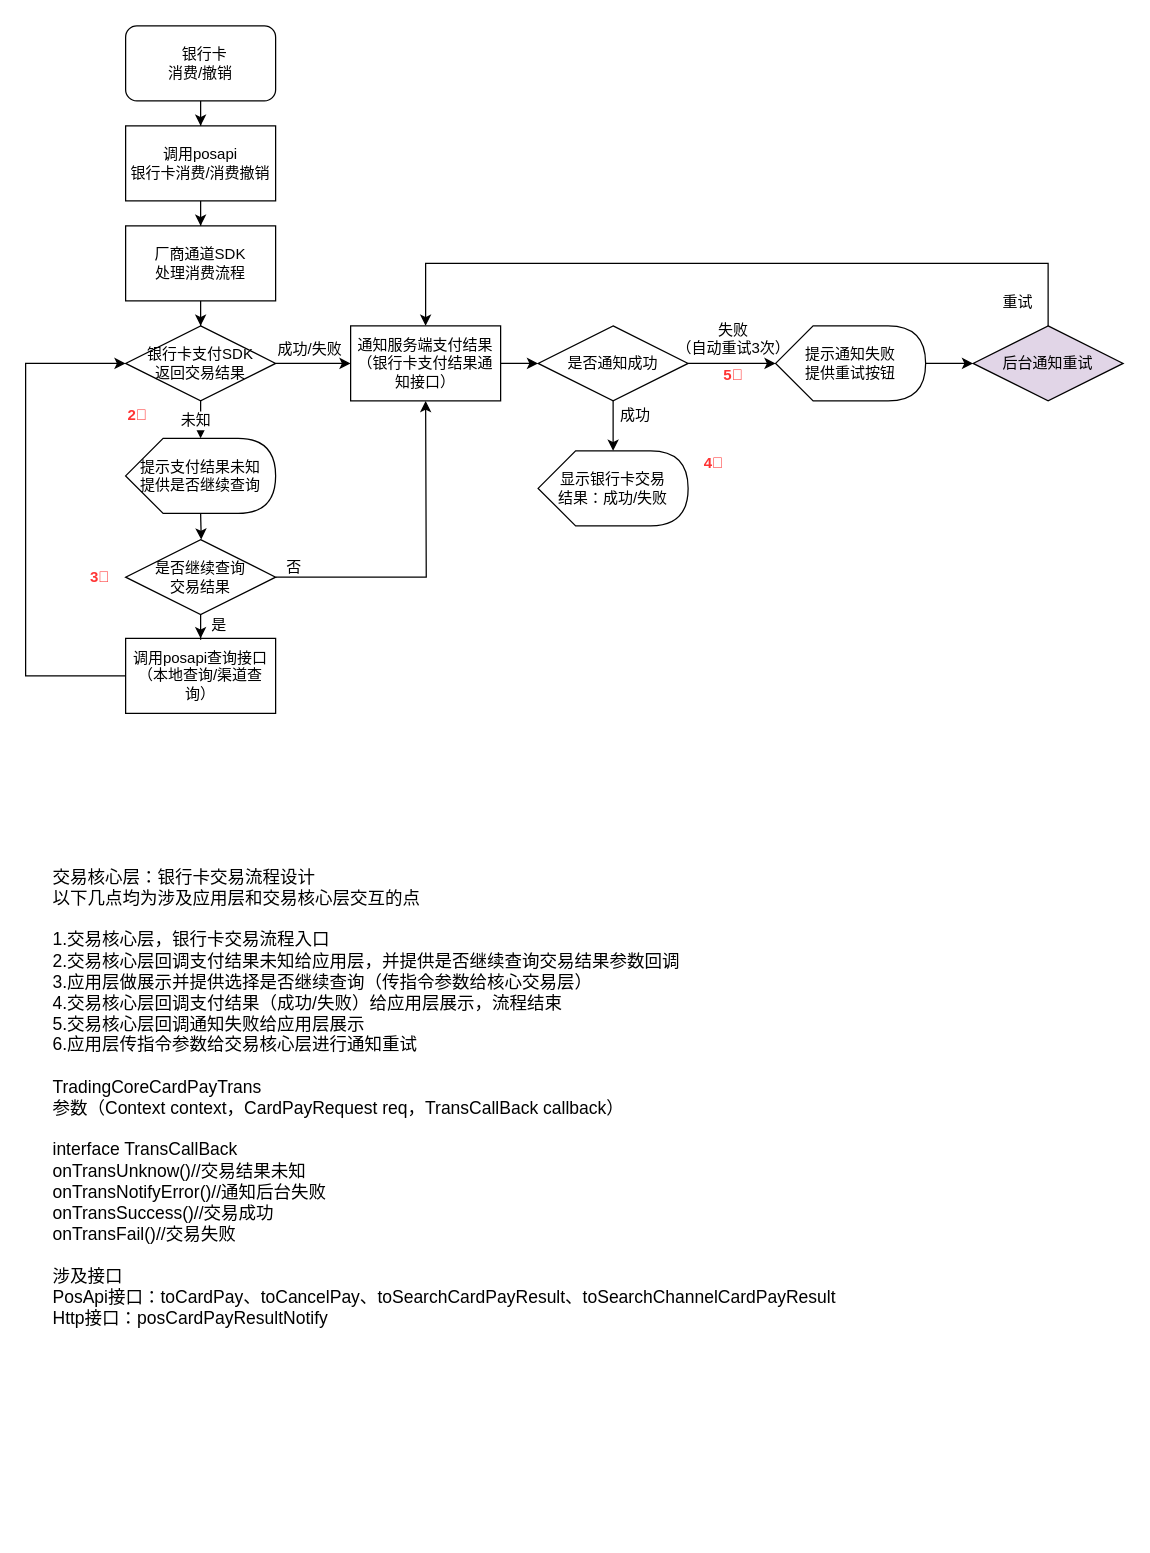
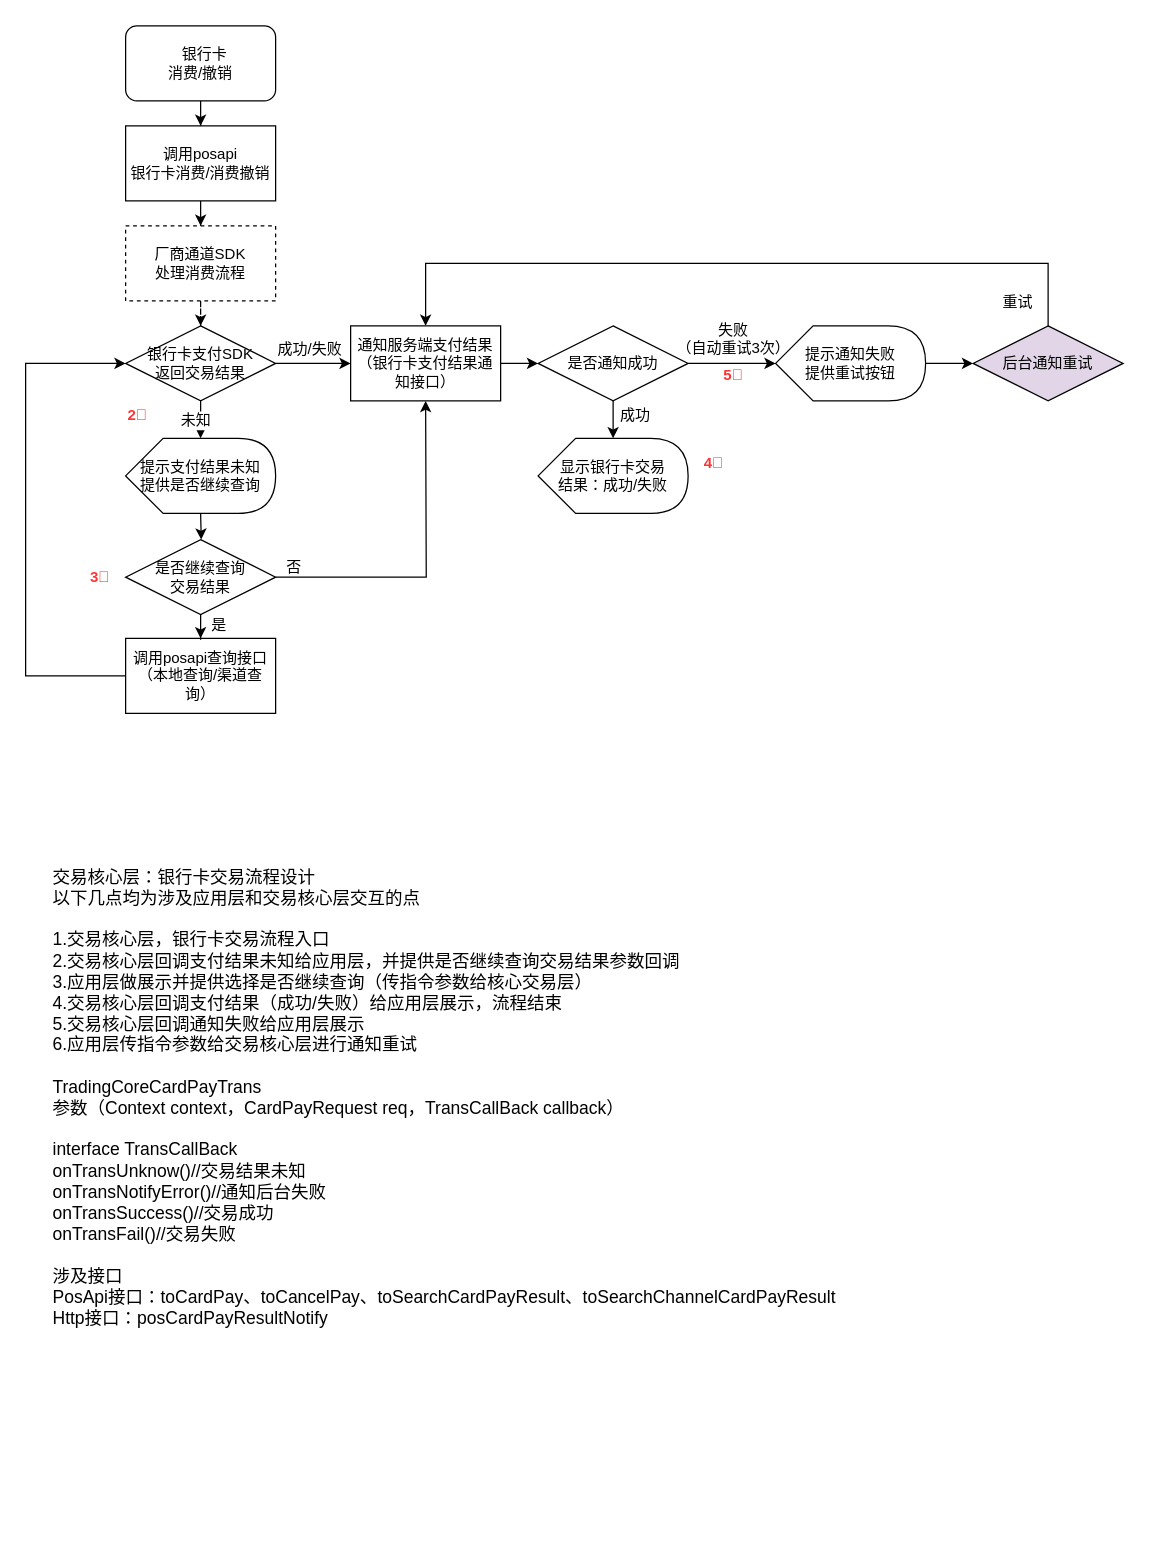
node "厂商通道SDK 处理消费流程": style solid -> dashed
edge "厂商通道SDK 处理消费流程" -> "银行卡支付SDK 返回交易结果": style solid -> dashed
node "显示银行卡交易 结果：成功/失败": moved (613, 488) -> (613, 476)
